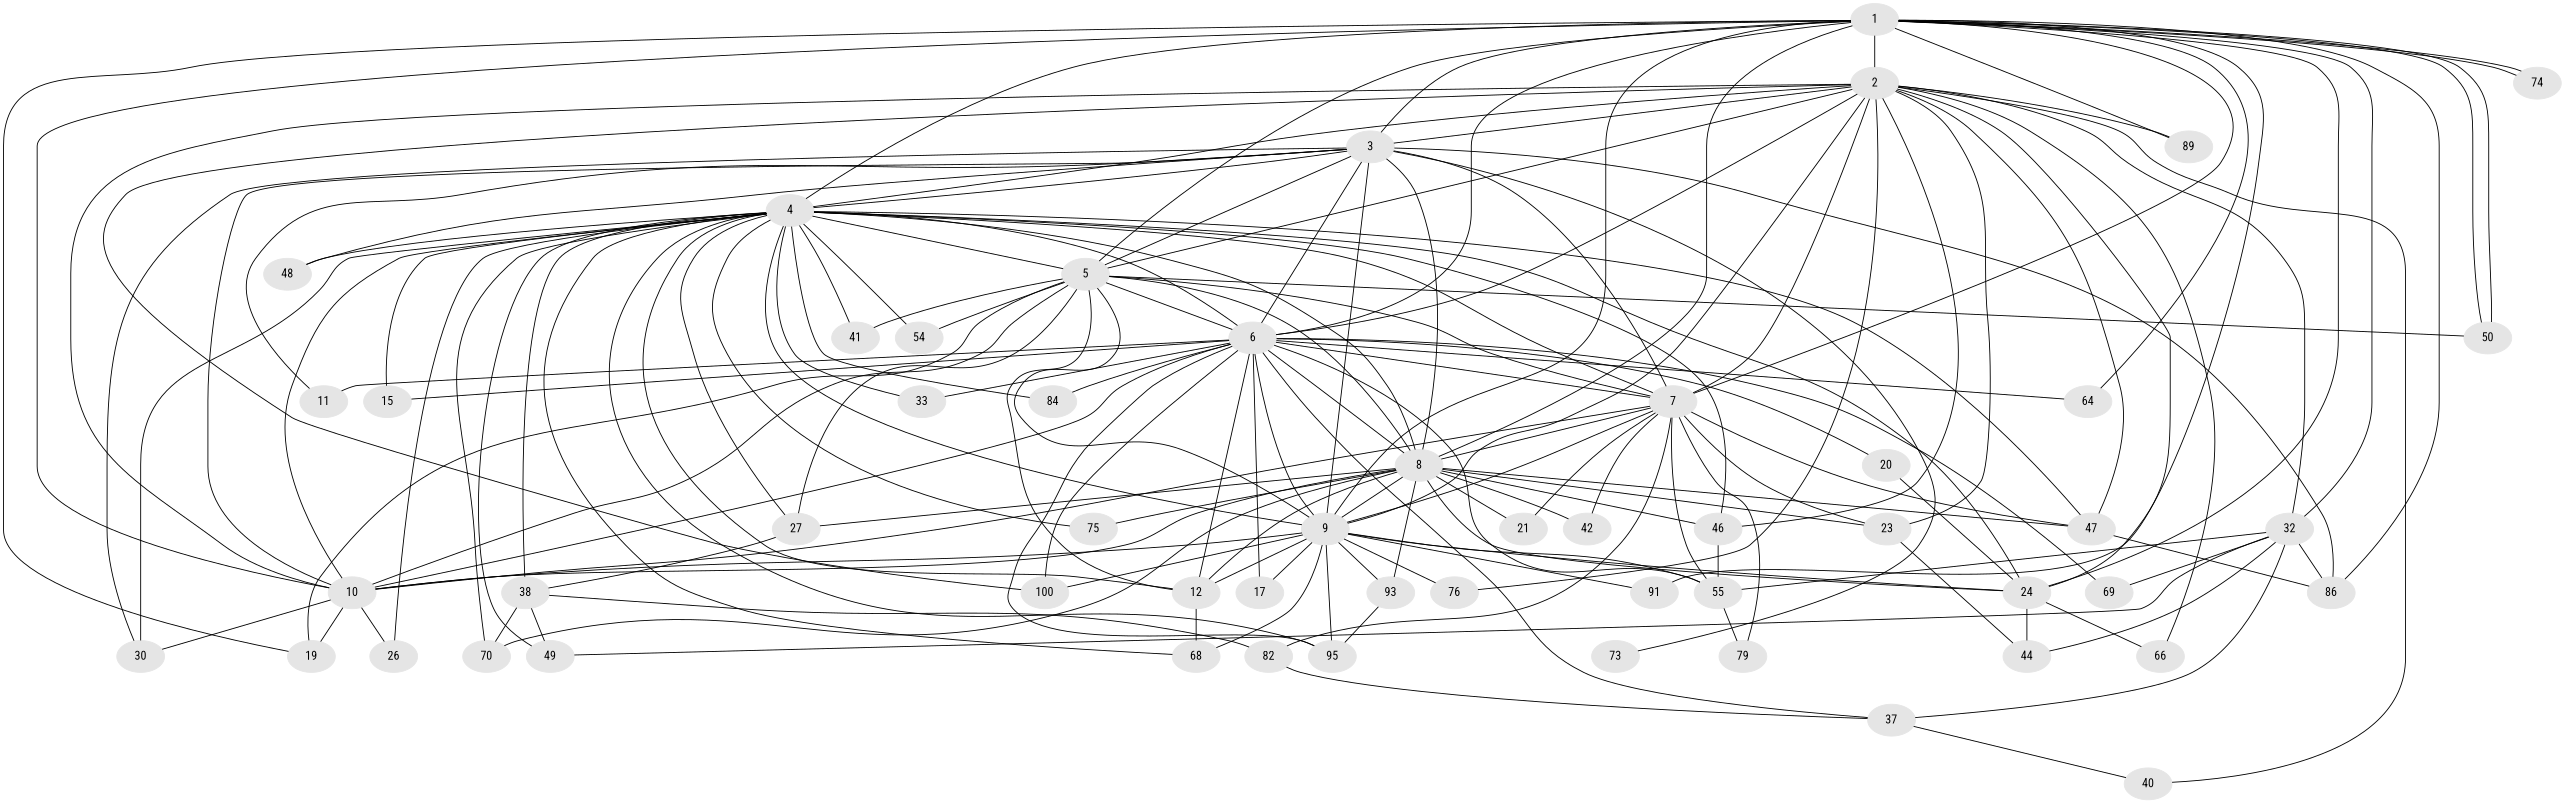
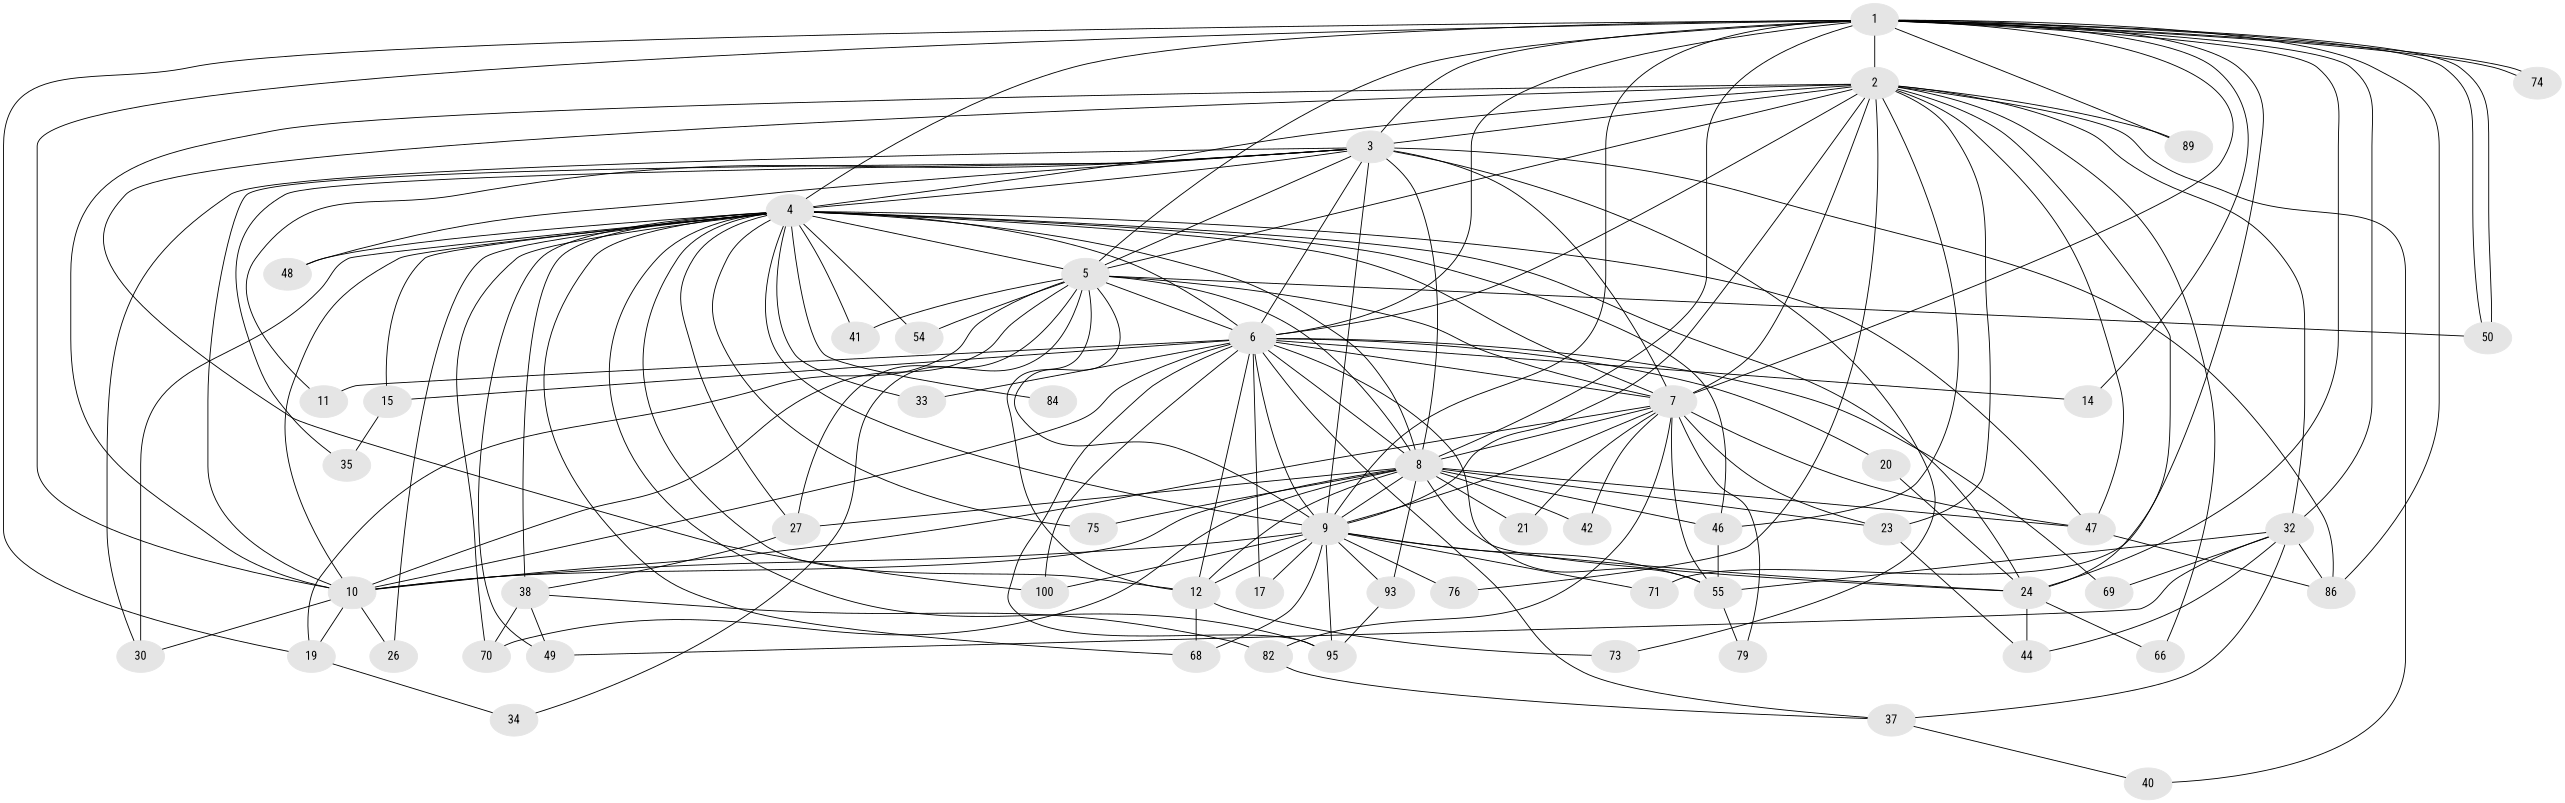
edge "6" -- "84": removed
node "64": label "64" -> "14"
node "35": added
node "91": label "91" -> "71"
edge "12" -- "73": added
node "34": added
